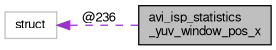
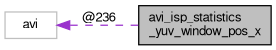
node "struct": label "struct" -> "avi"
